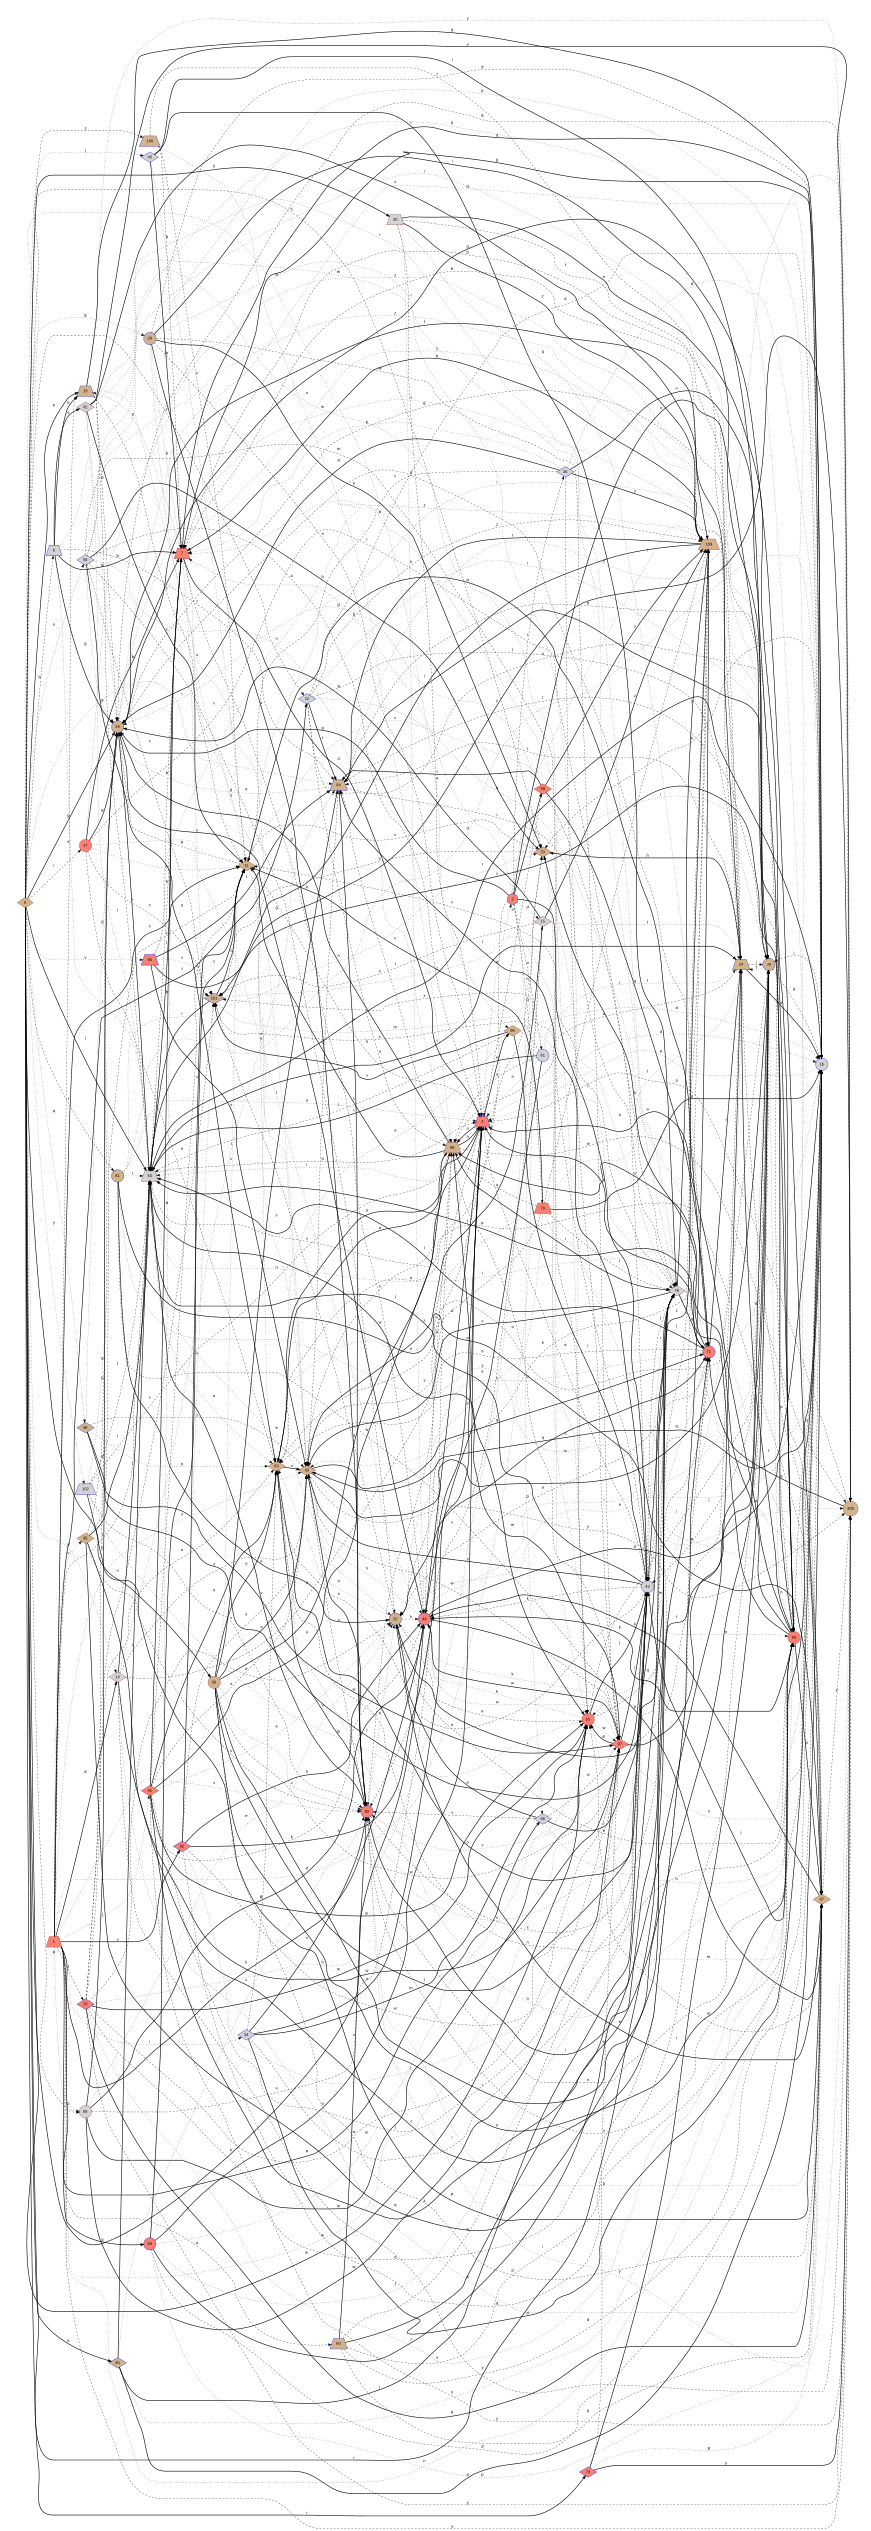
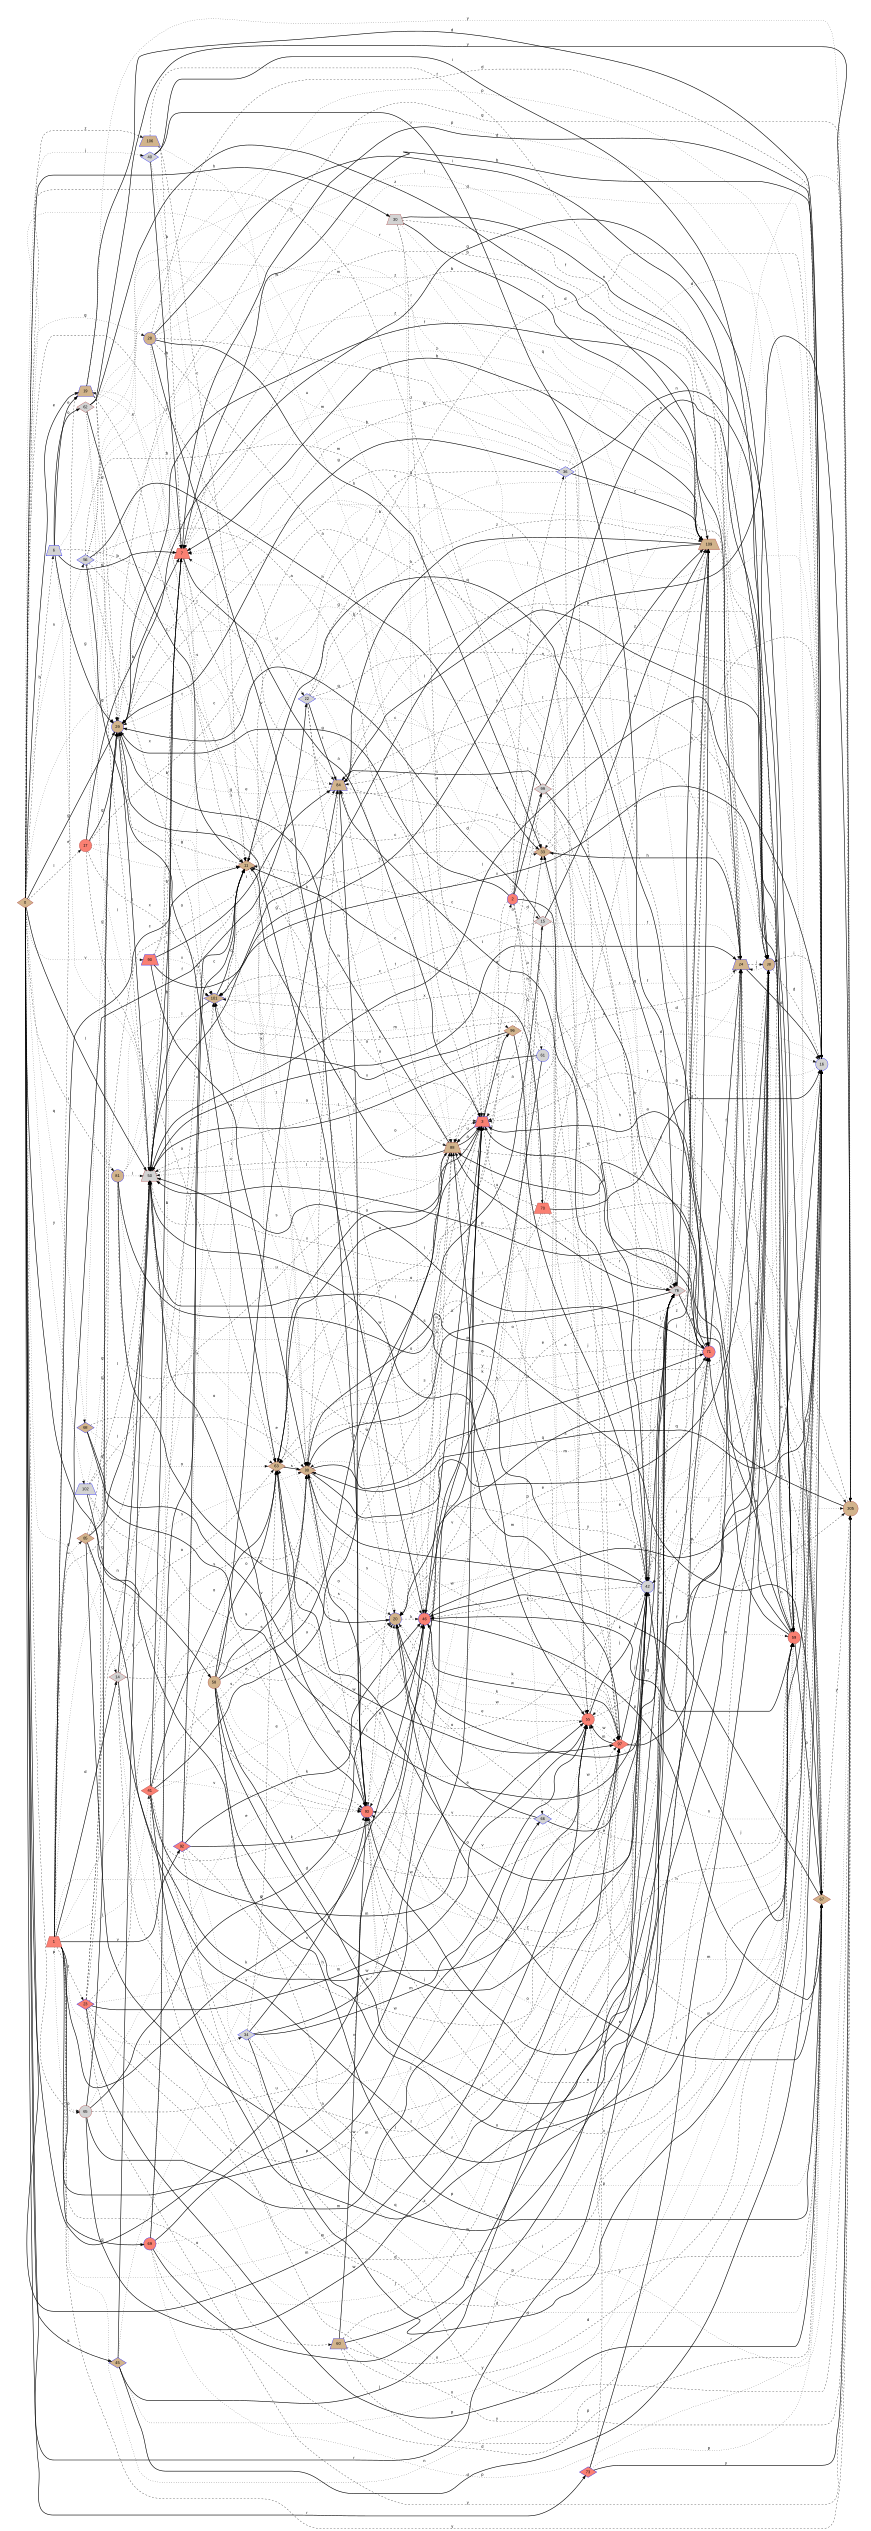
node "99": fillcolor salmon -> lightgrey
edge "80" -> "84": label "q" -> "t"
